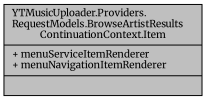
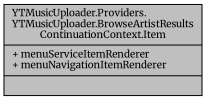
node "YTMusicUploader.Providers.": text "RequestModels.BrowseArtistResults" -> "YTMusicUploader.BrowseArtistResults"
